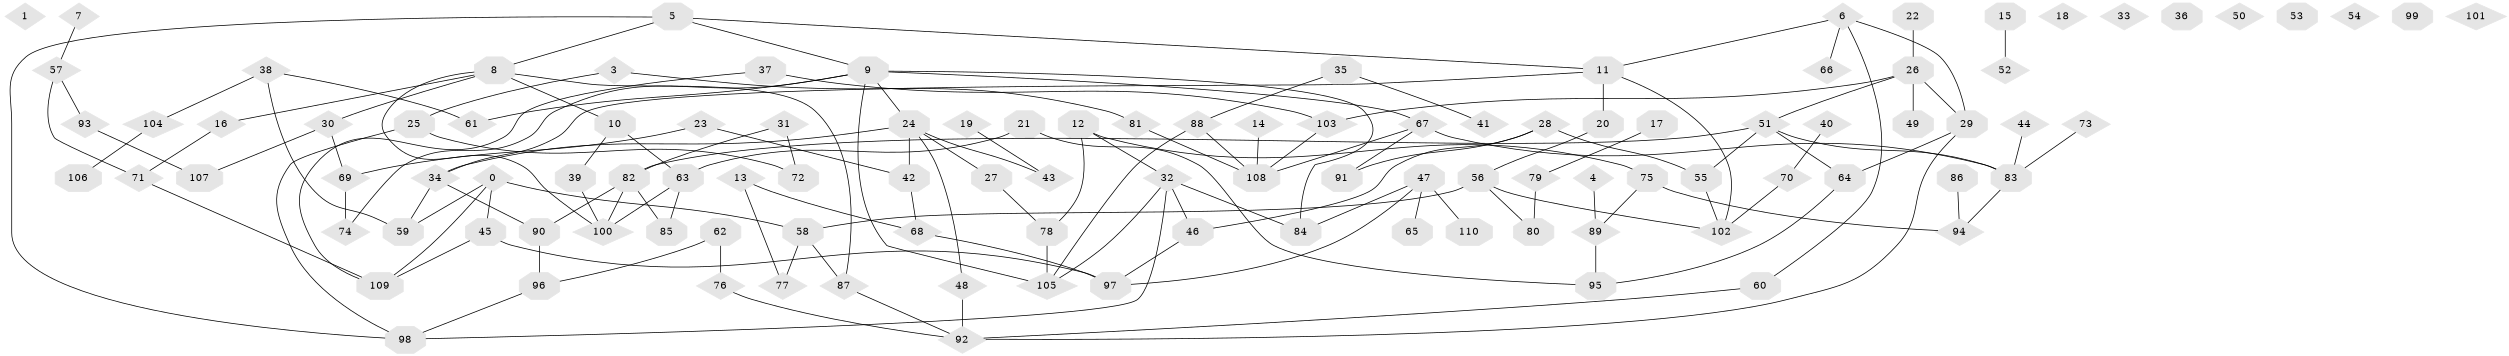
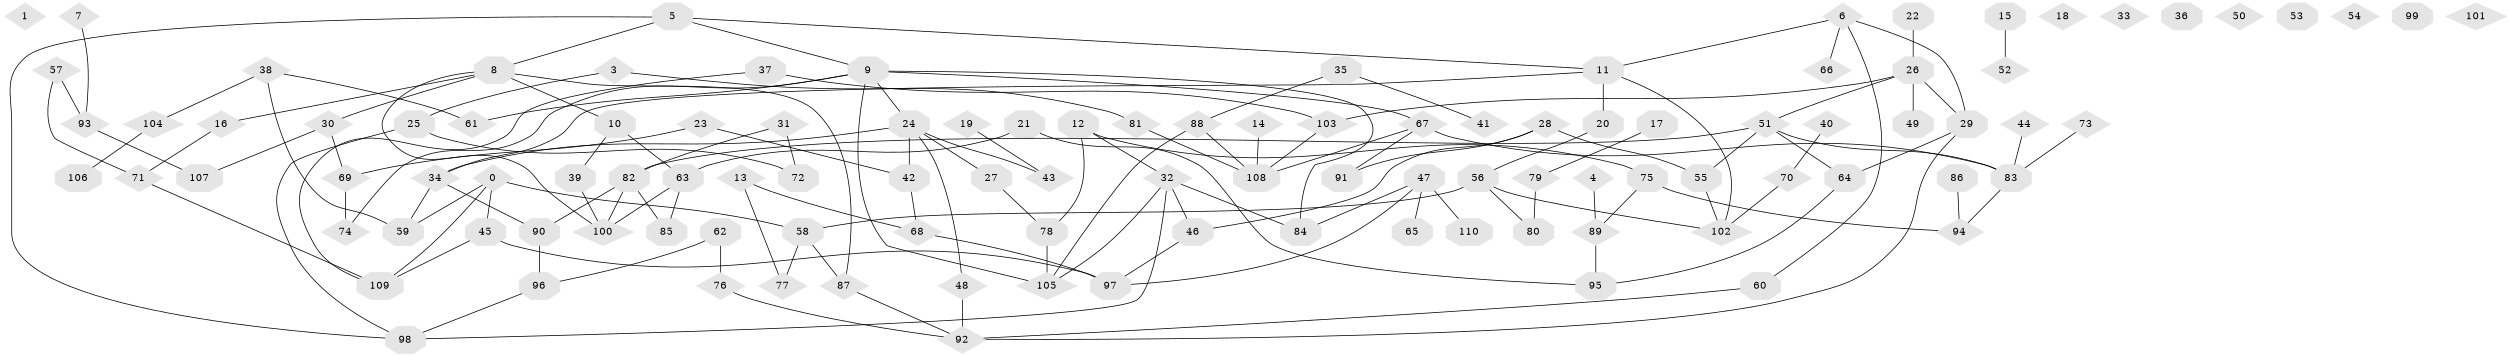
edge "7" -- "57": now "7" -- "93"
